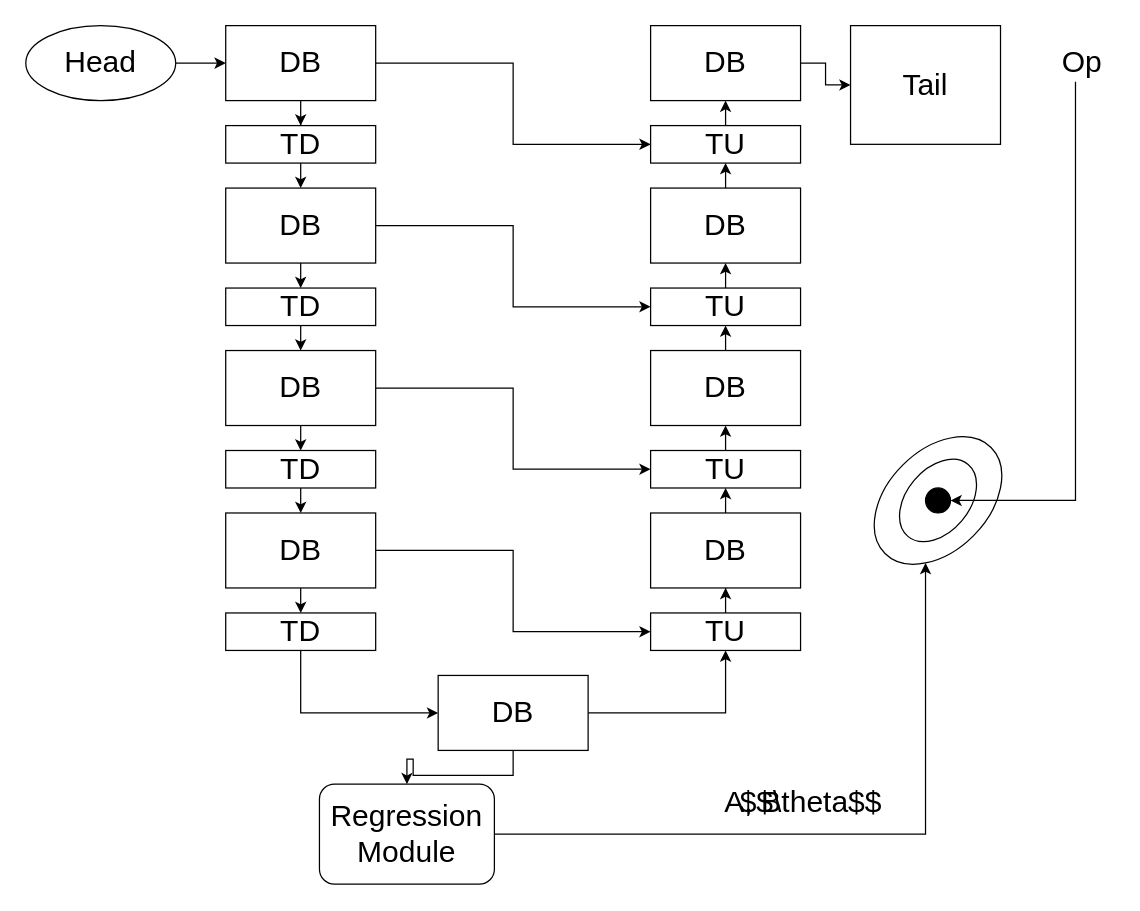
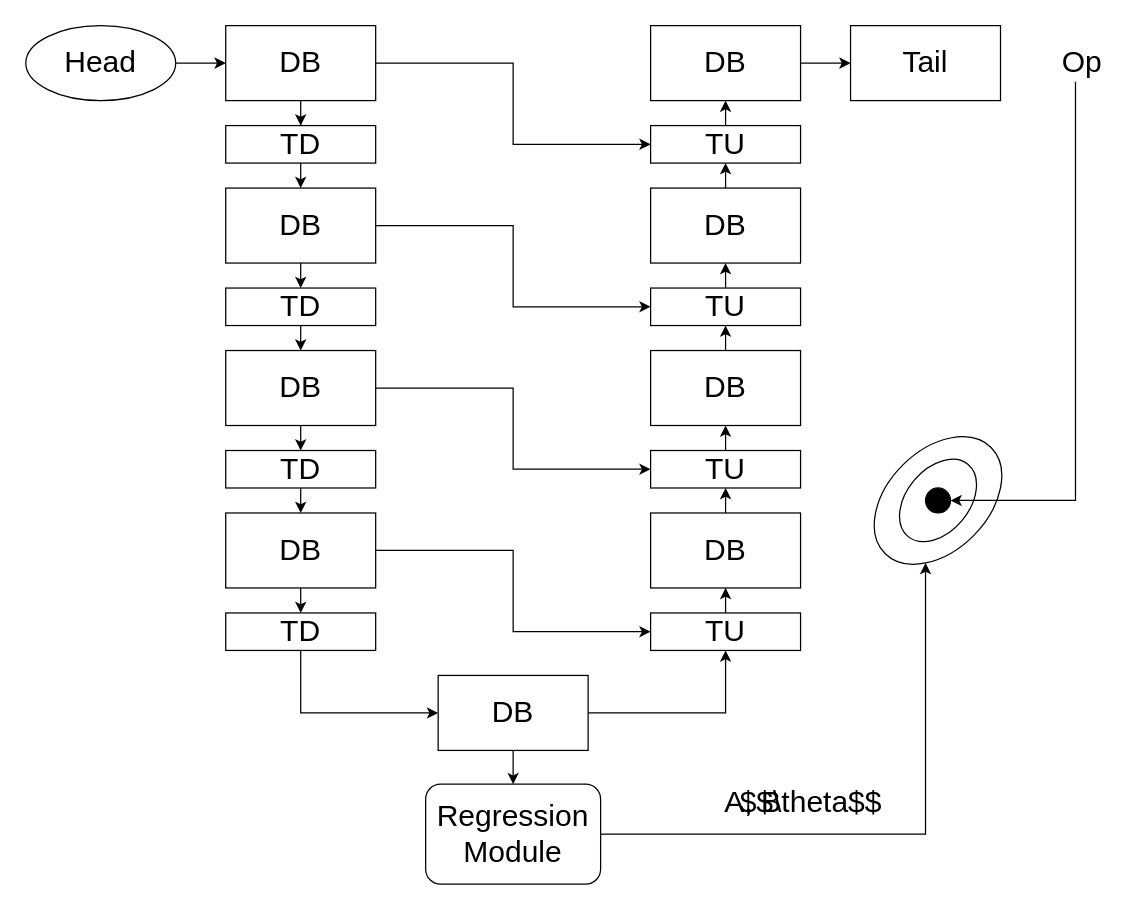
node "Tail": size 150x119 -> 150x75
node "RegressionModule": moved (407, 834) -> (513, 834)
